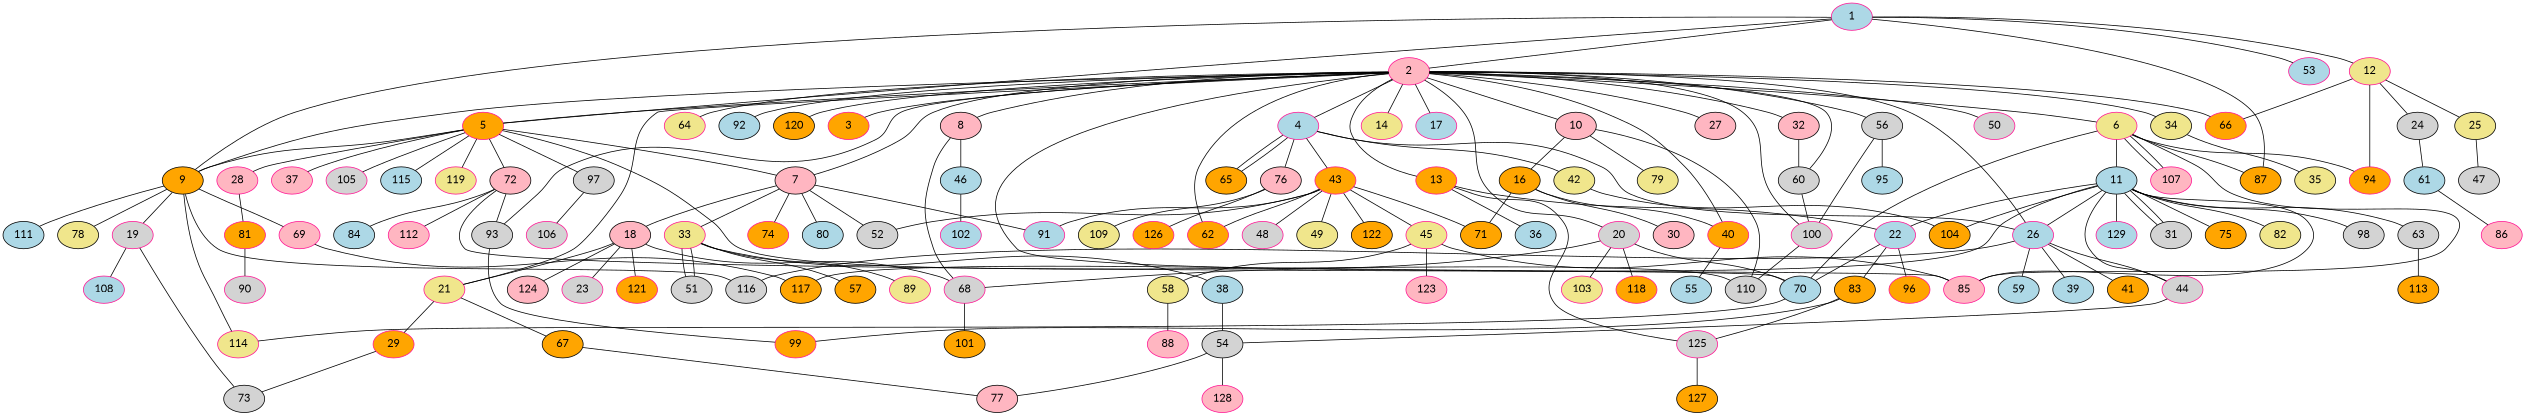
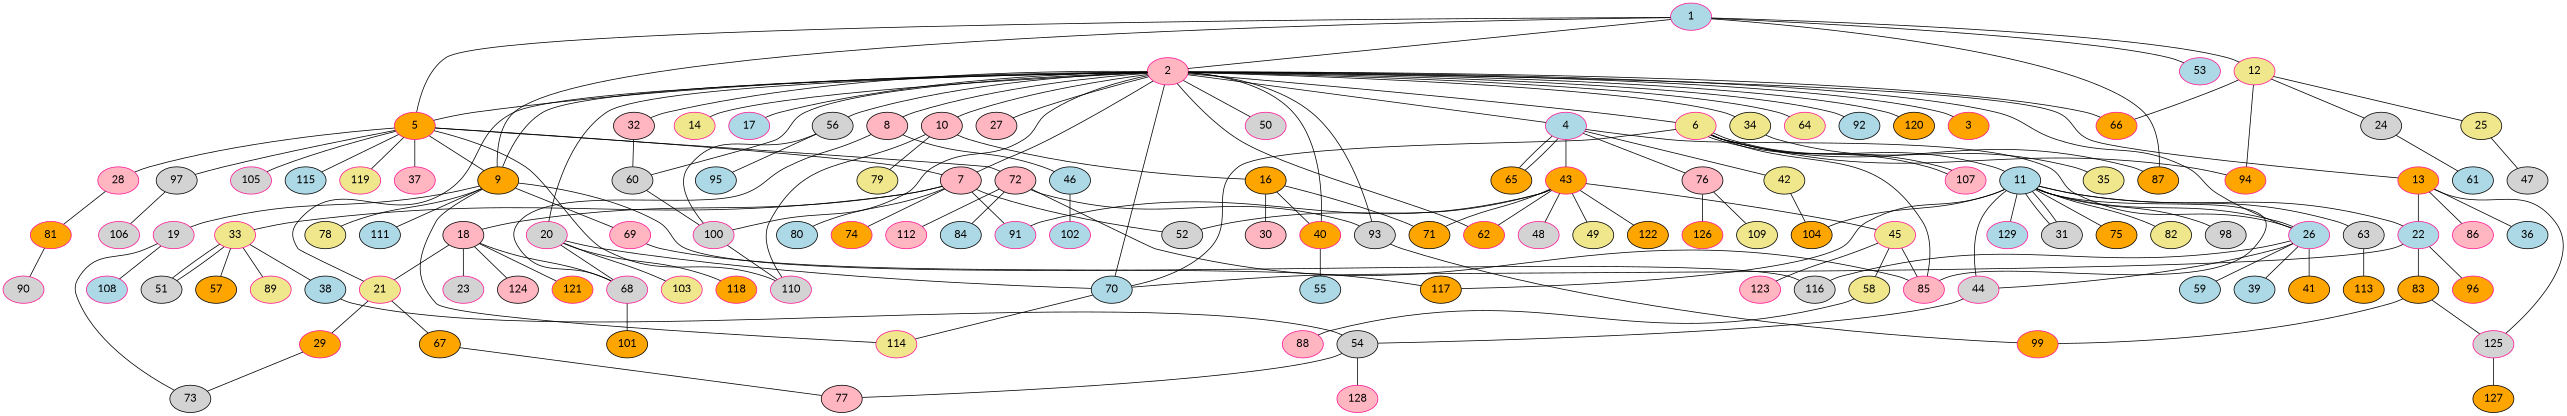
edge "61" -- "86": now "13" -- "86"
node "110": color black -> deeppink
